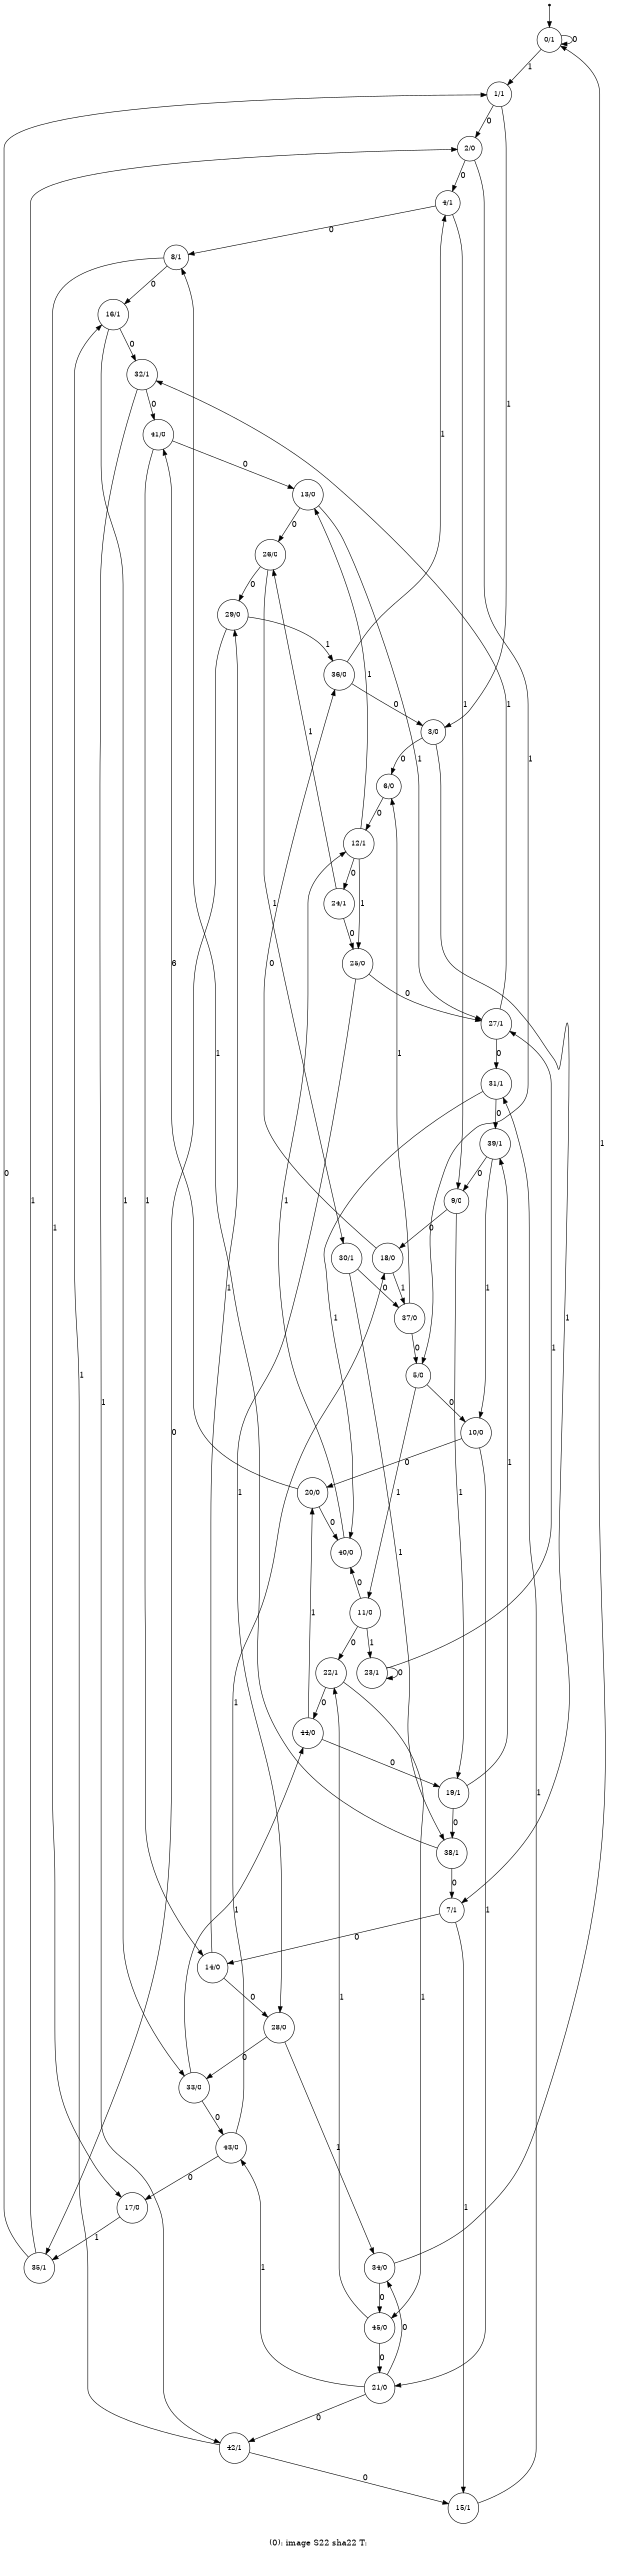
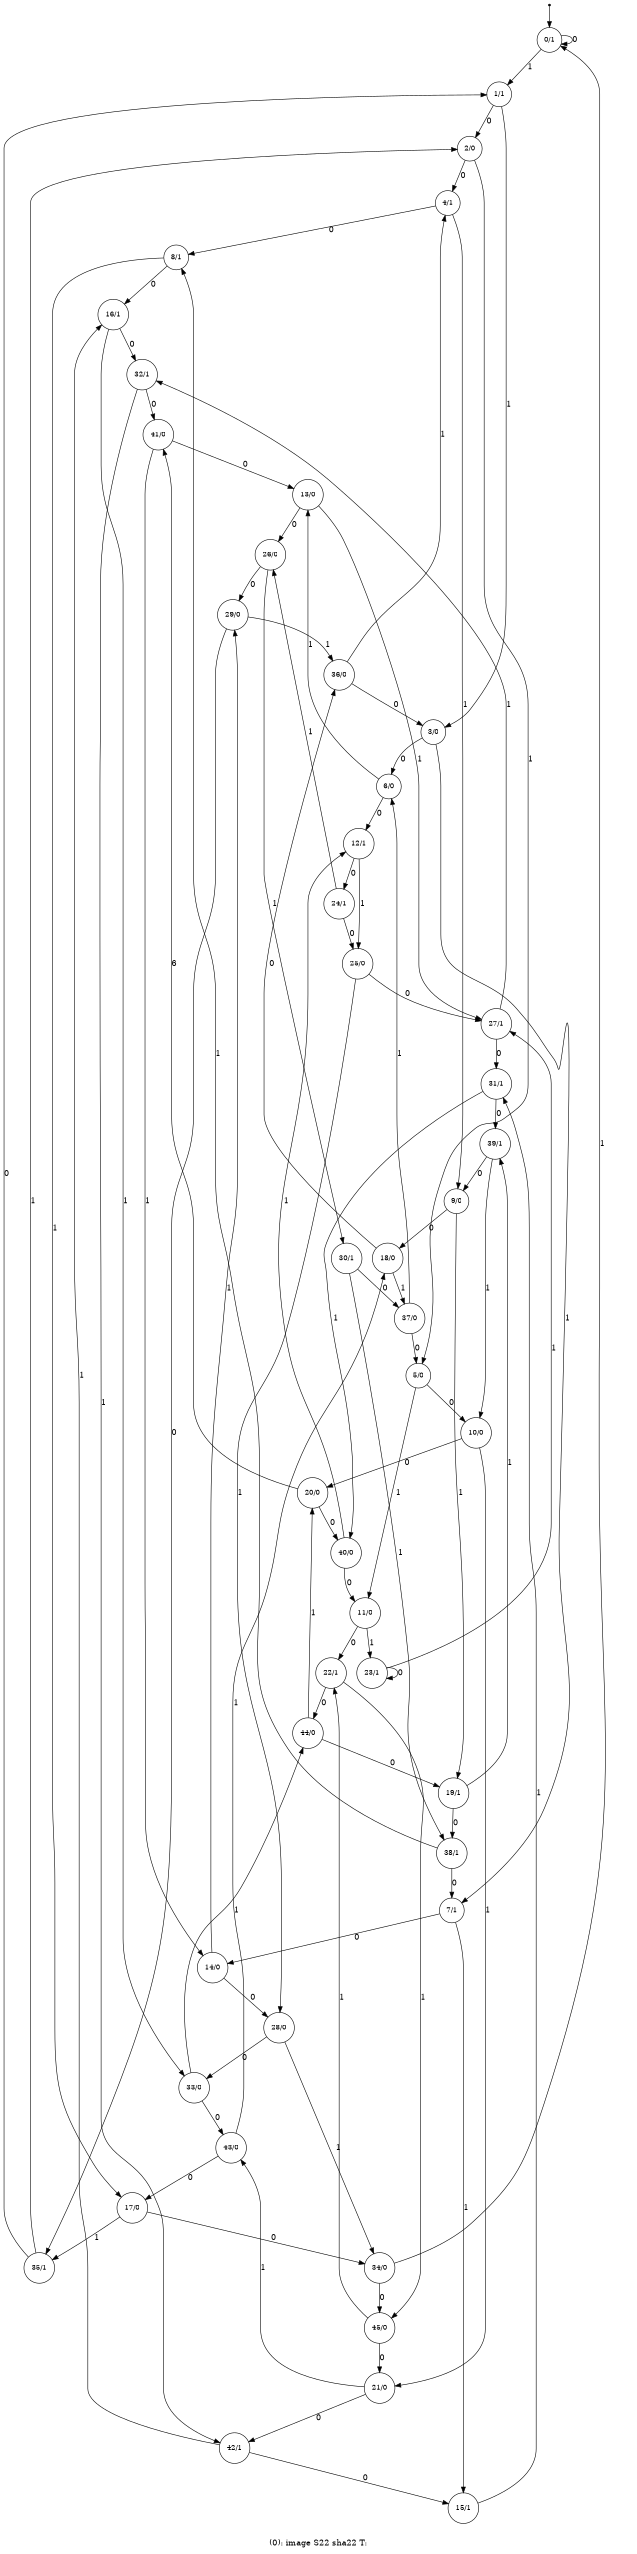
edge "12/1" -> "13/0": now "6/0" -> "13/0"
edge "11/0" -> "40/0": reversed
edge "21/0" -> "34/0": now "17/0" -> "34/0"
